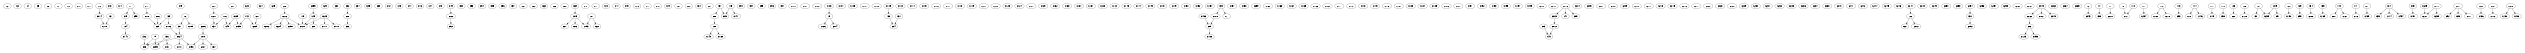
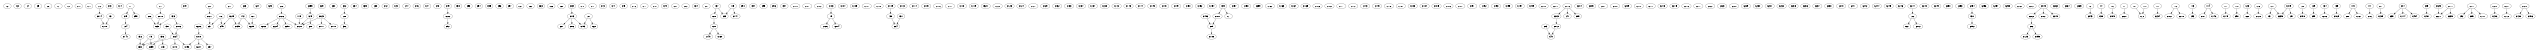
node "c121": label "c121" -> "c521"
edge "v6" -> "c51": removed
